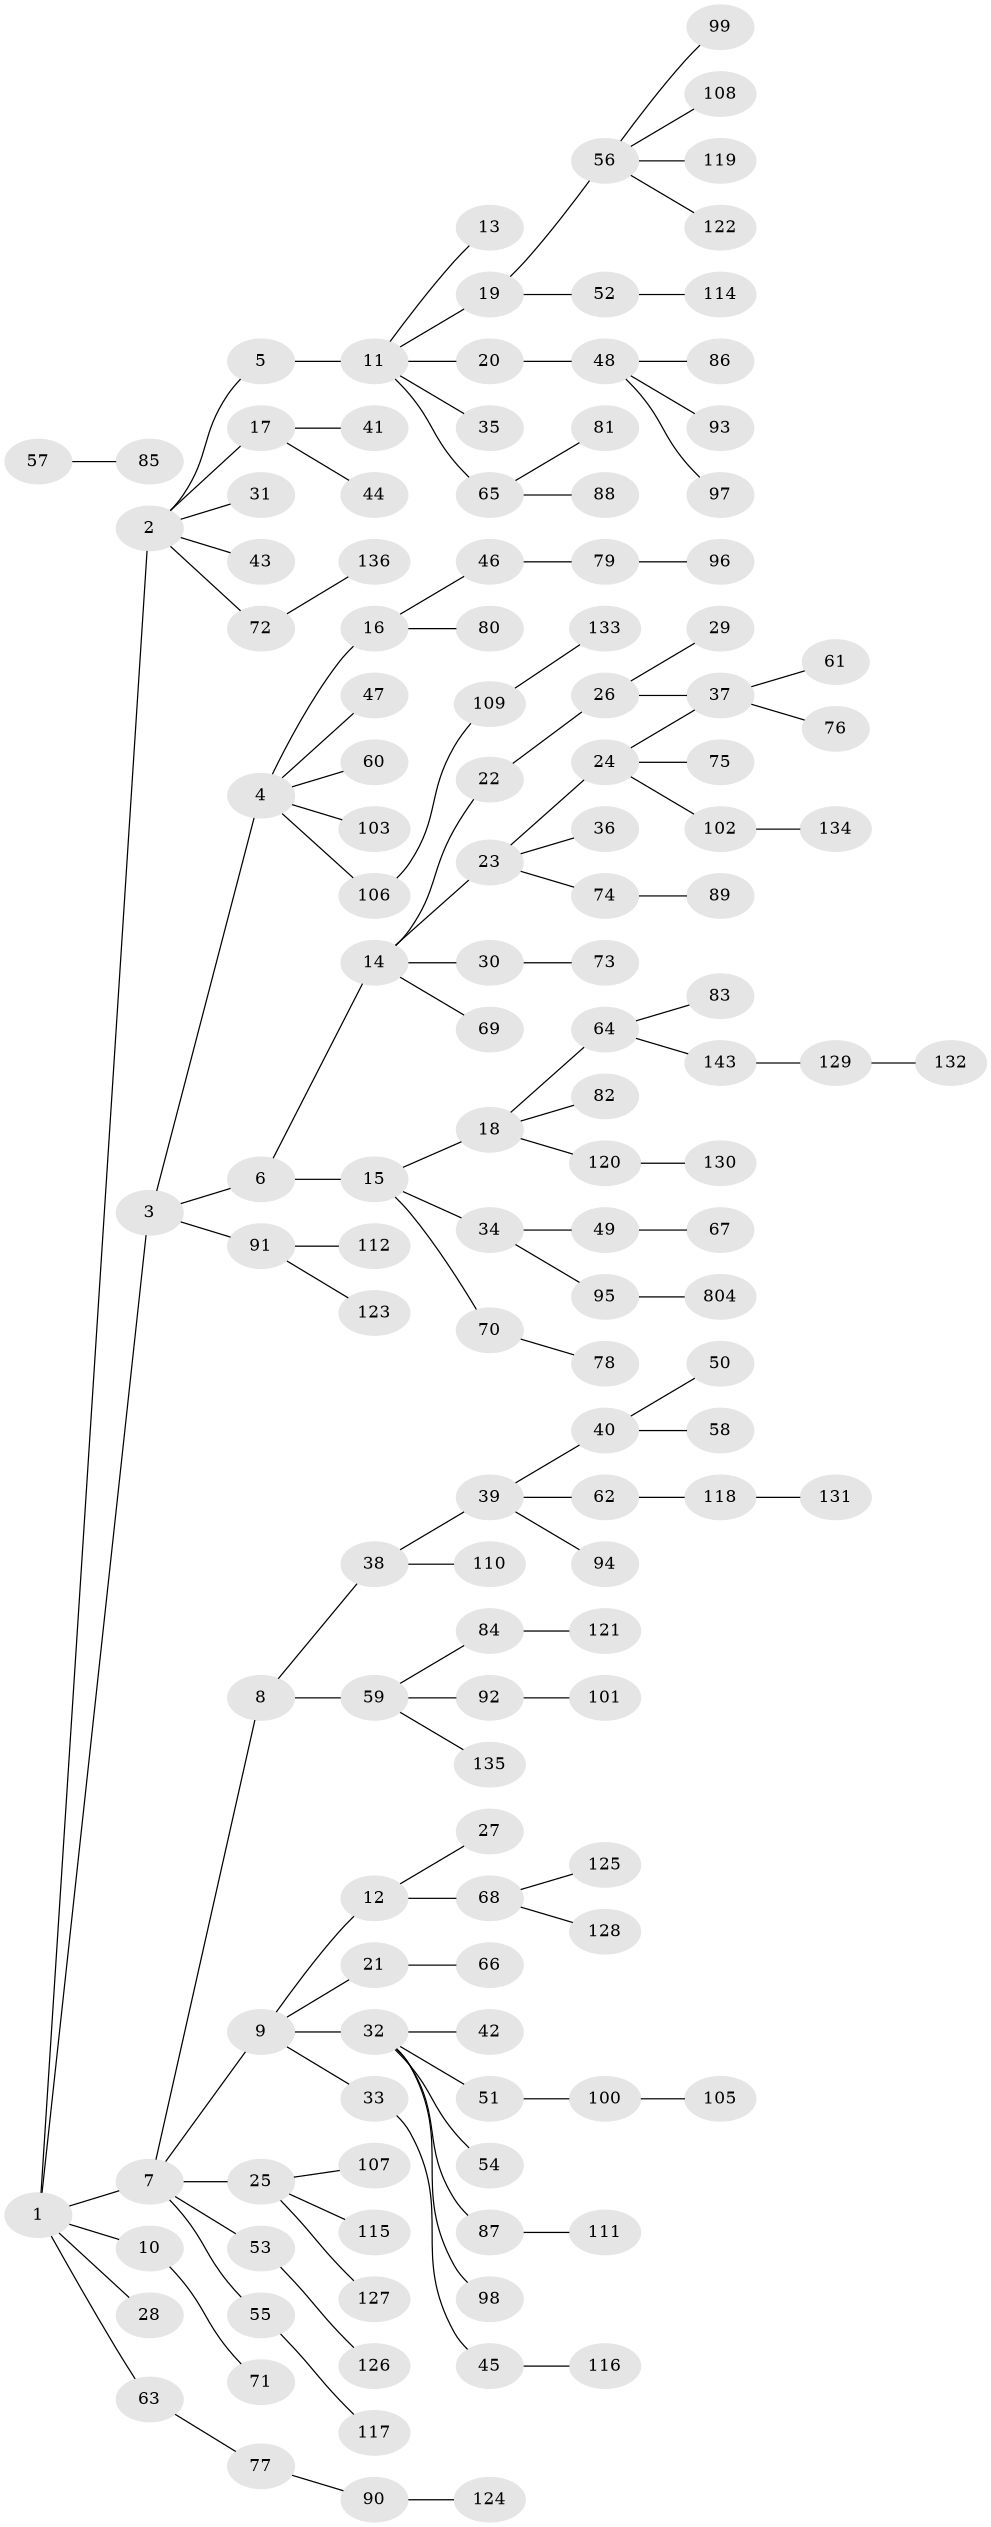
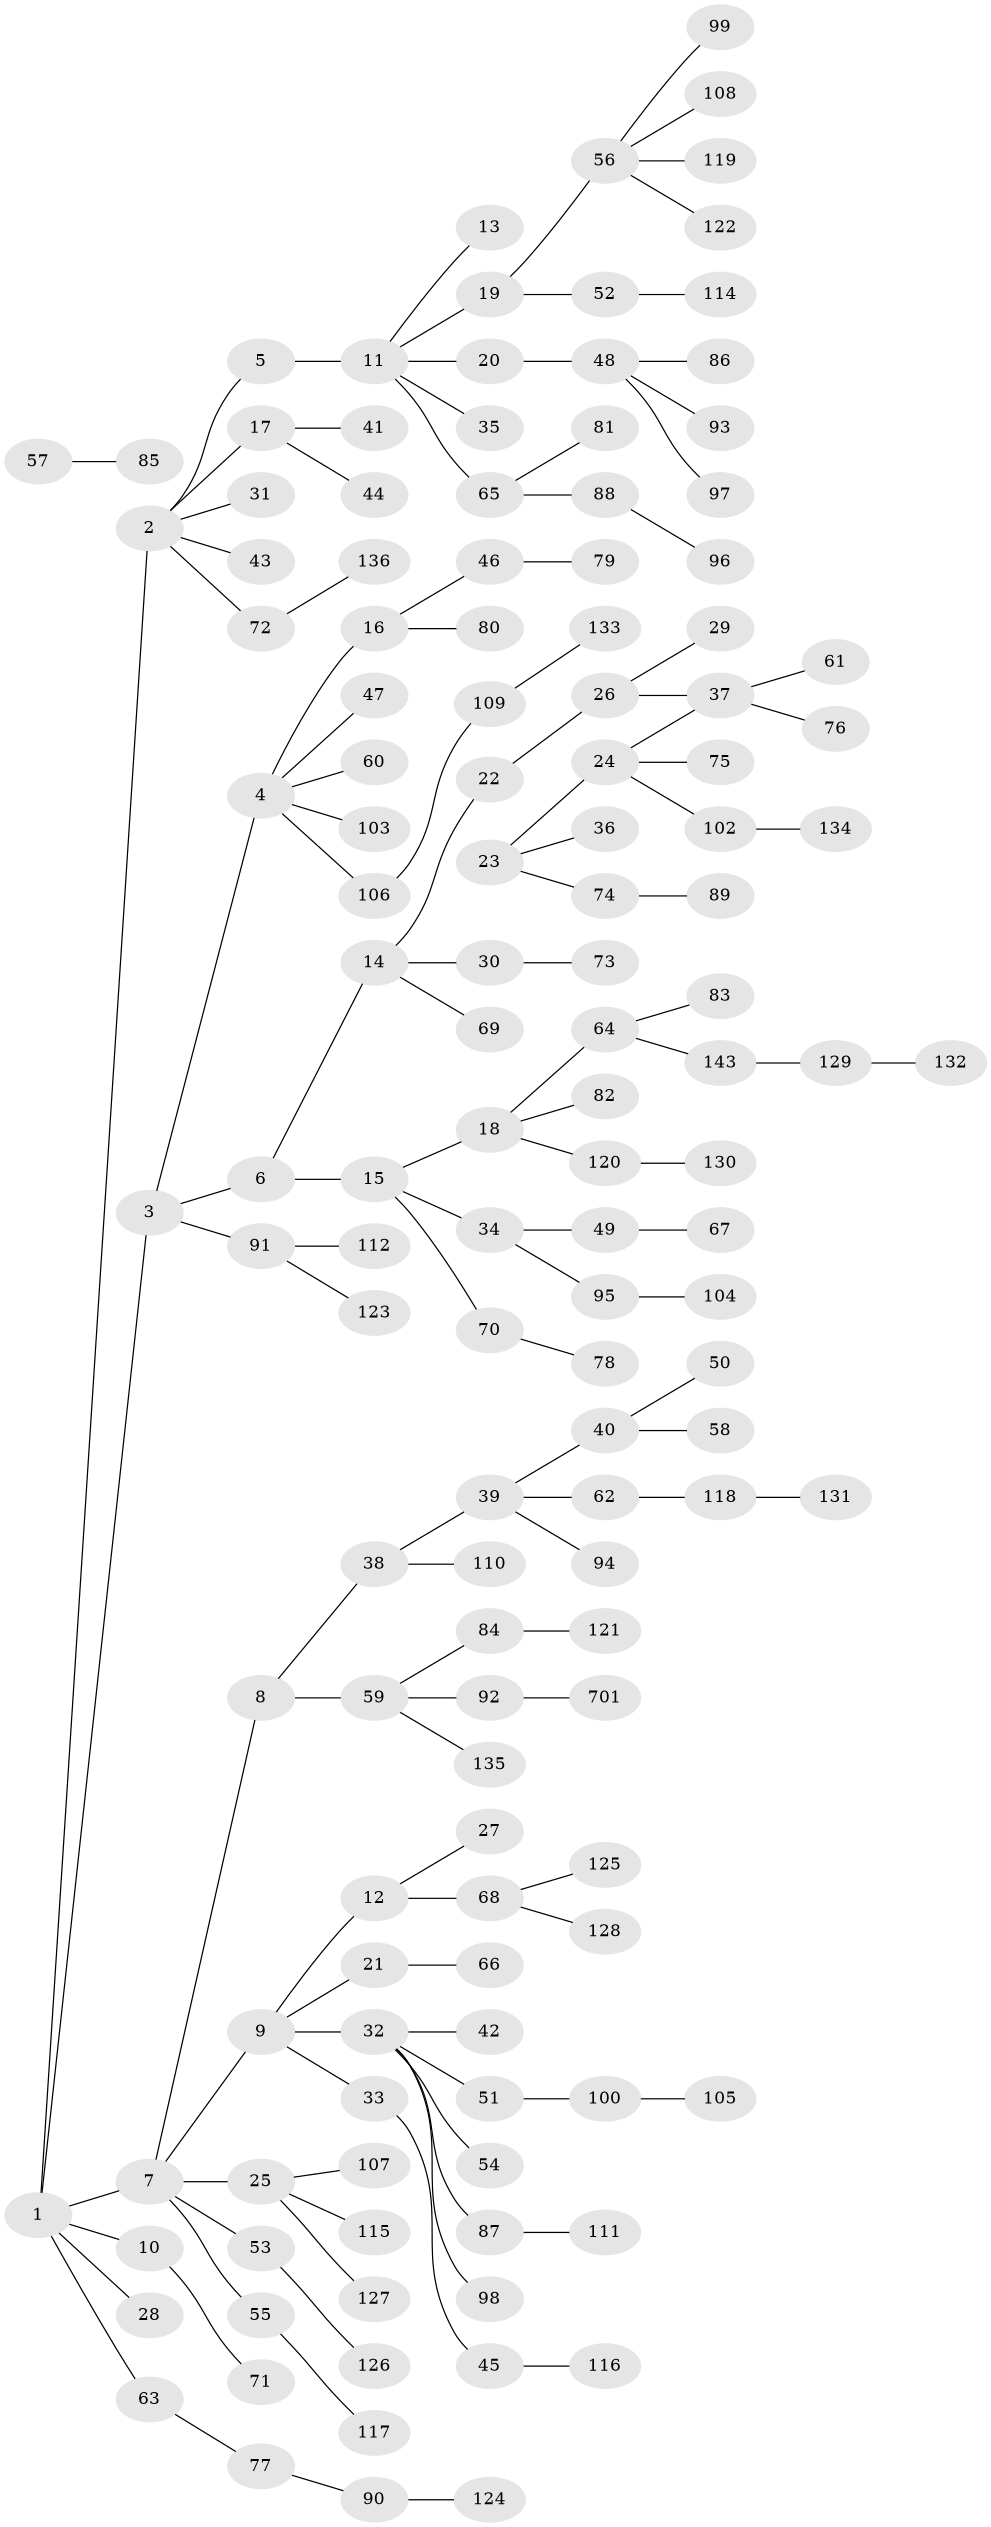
edge "79" -- "96": now "88" -- "96"
edge "23" -- "14": removed
node "804": label "804" -> "104"
node "101": label "101" -> "701"
